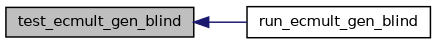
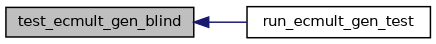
node "run_ecmult_gen_blind": label "run_ecmult_gen_blind" -> "run_ecmult_gen_test"
